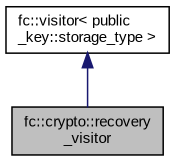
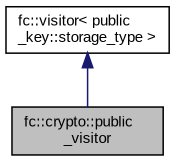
node "fc::crypto::recovery _visitor": label "fc::crypto::recovery _visitor" -> "fc::crypto::public _visitor"
